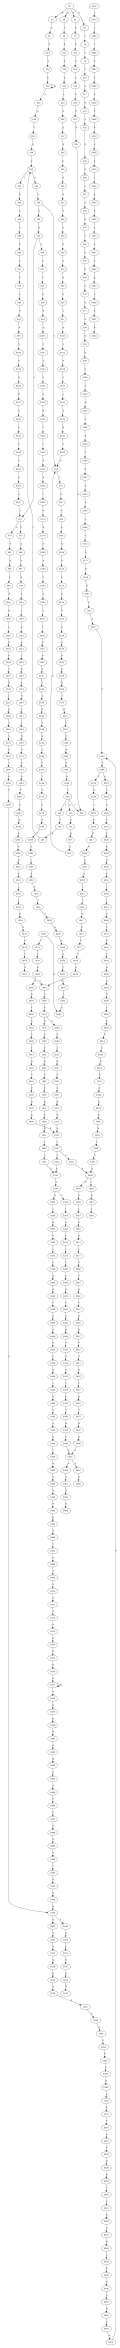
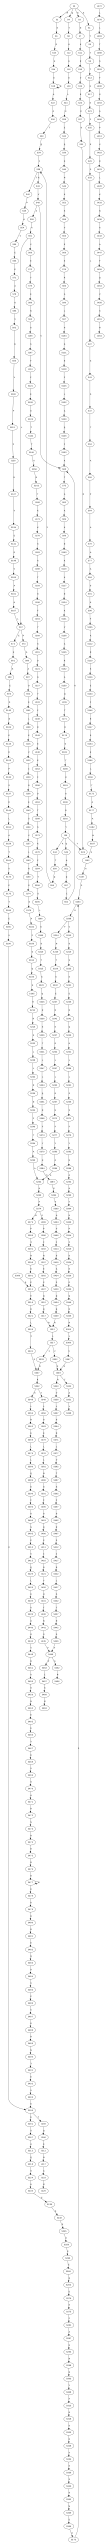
edge "S368" -> "S361": reversed
edge "S301" -> "S306": now "S301" -> "S311"
